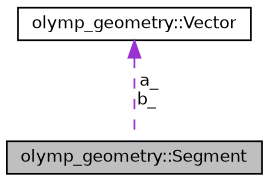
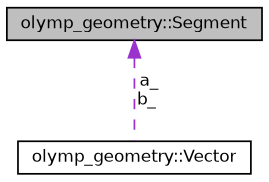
edge "olymp_geometry::Segment" -> "olymp_geometry::Vector": reversed
